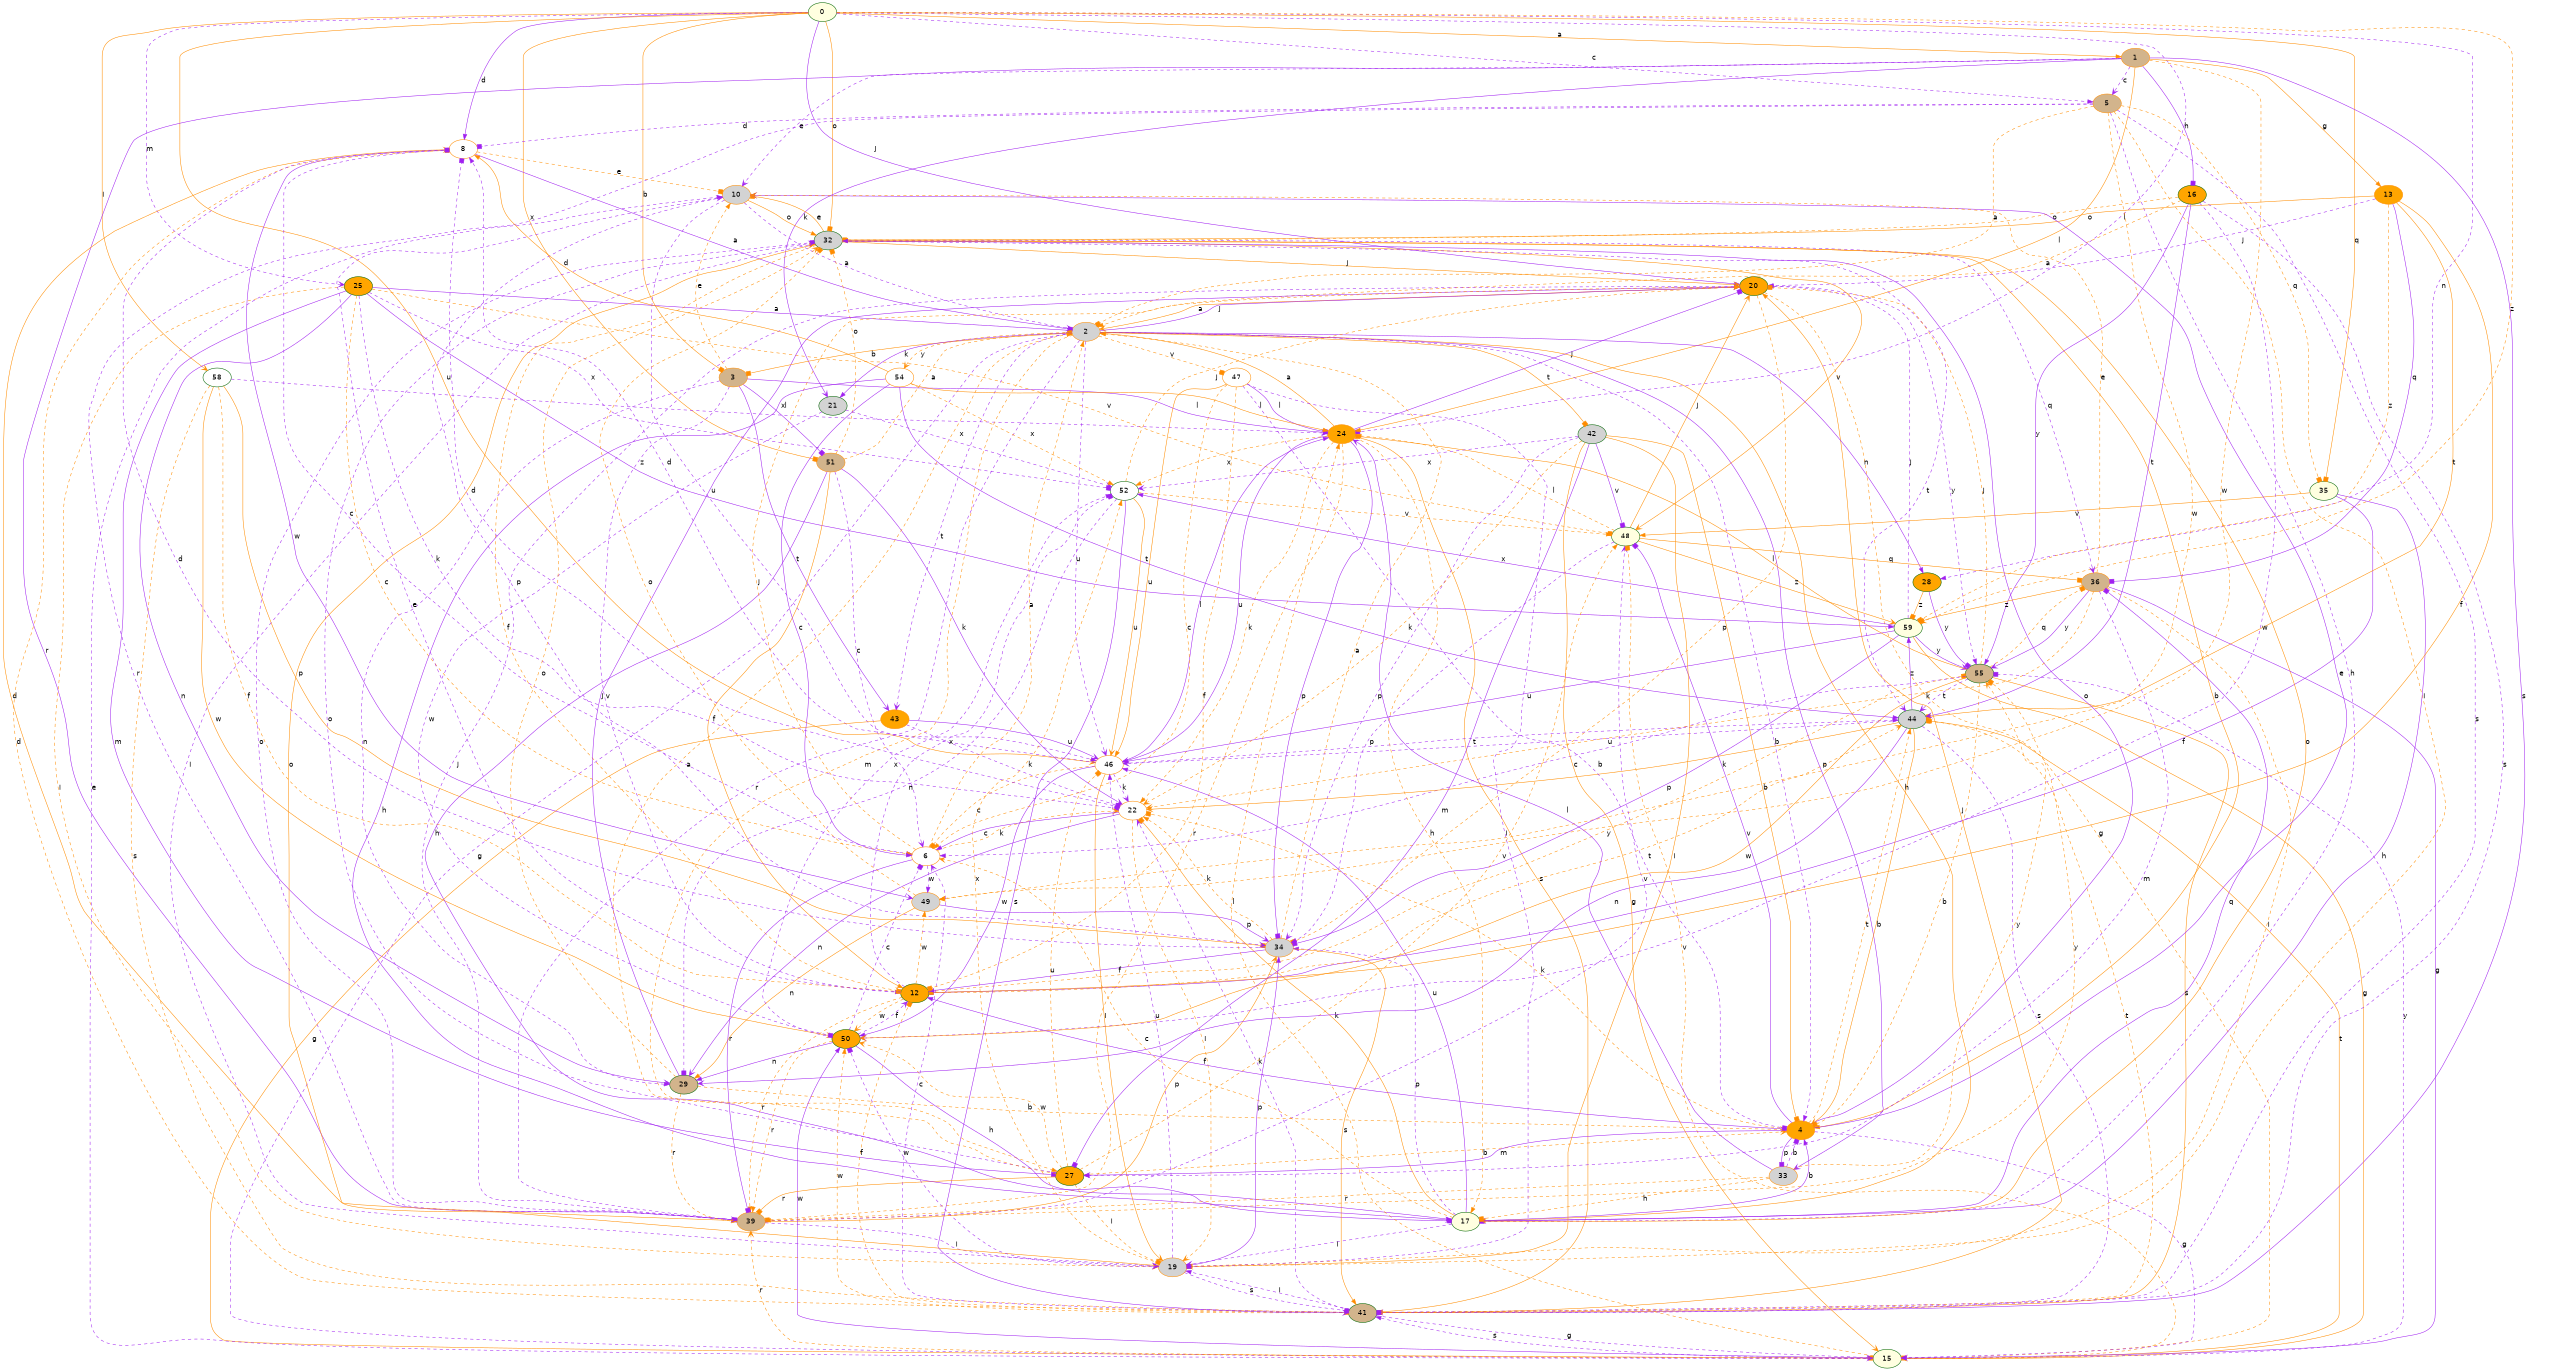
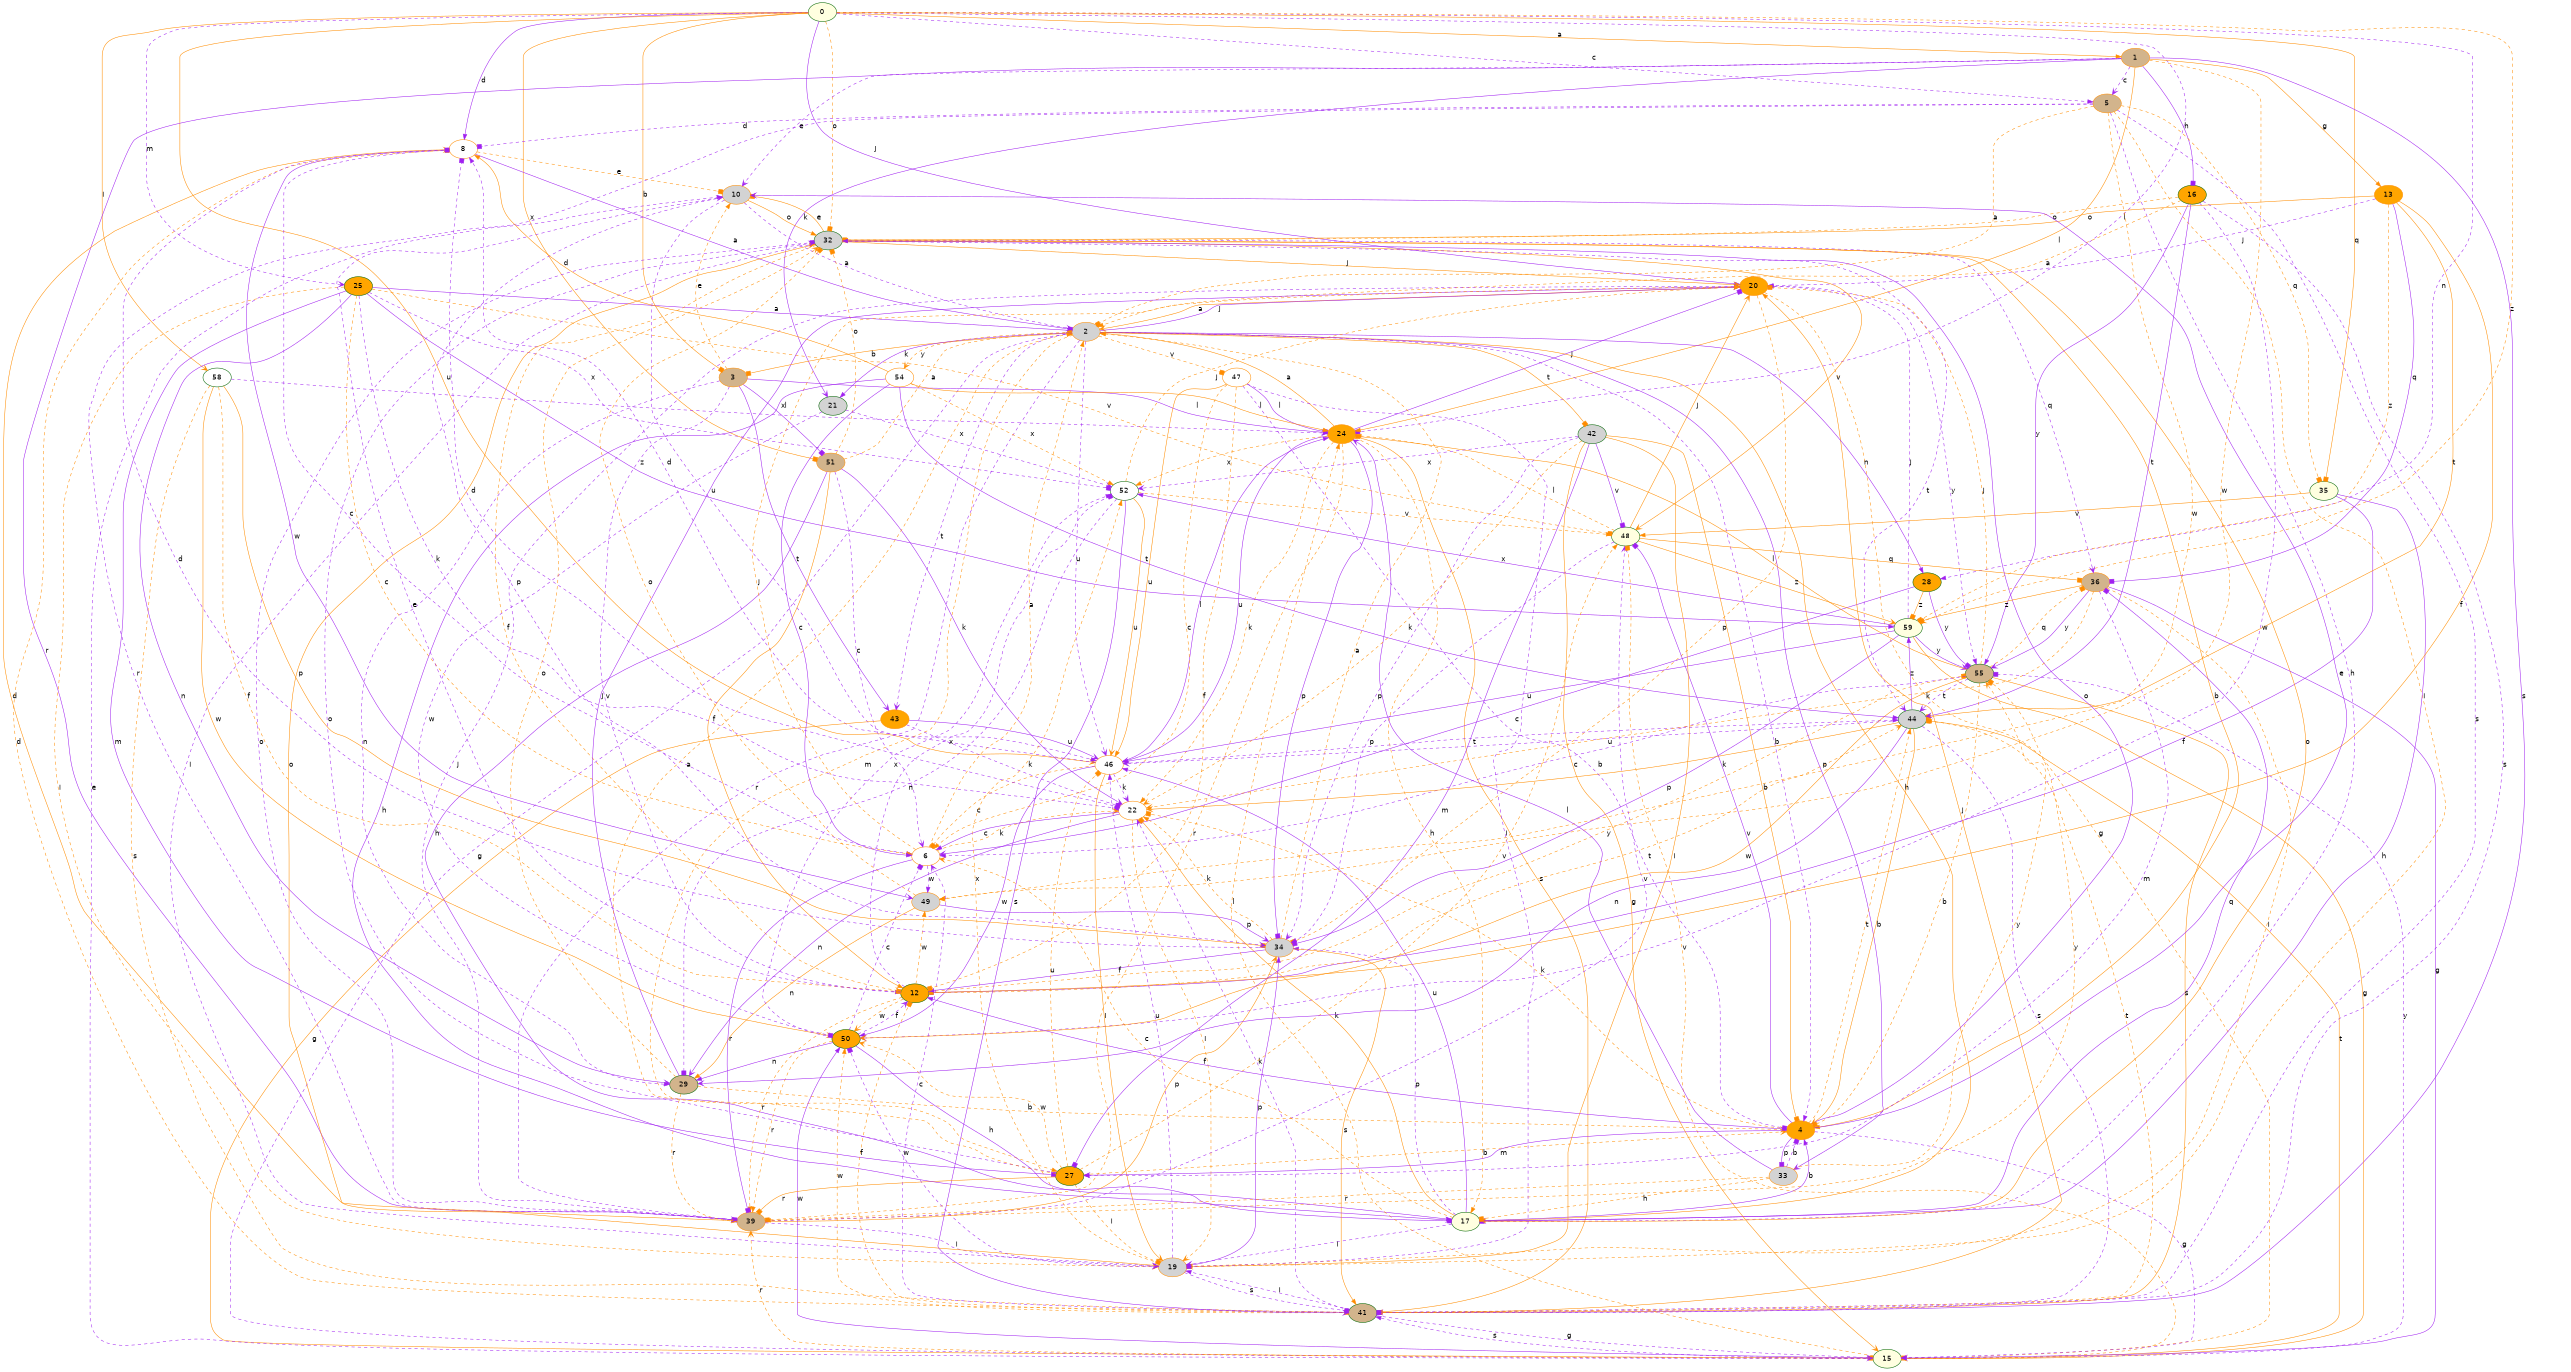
edge "0" -> "32": style solid -> dashed
edge "36" -> "10": removed, label "e"
node "20": color darkgreen -> darkorange
edge "28" -> "6": added, label "c"
